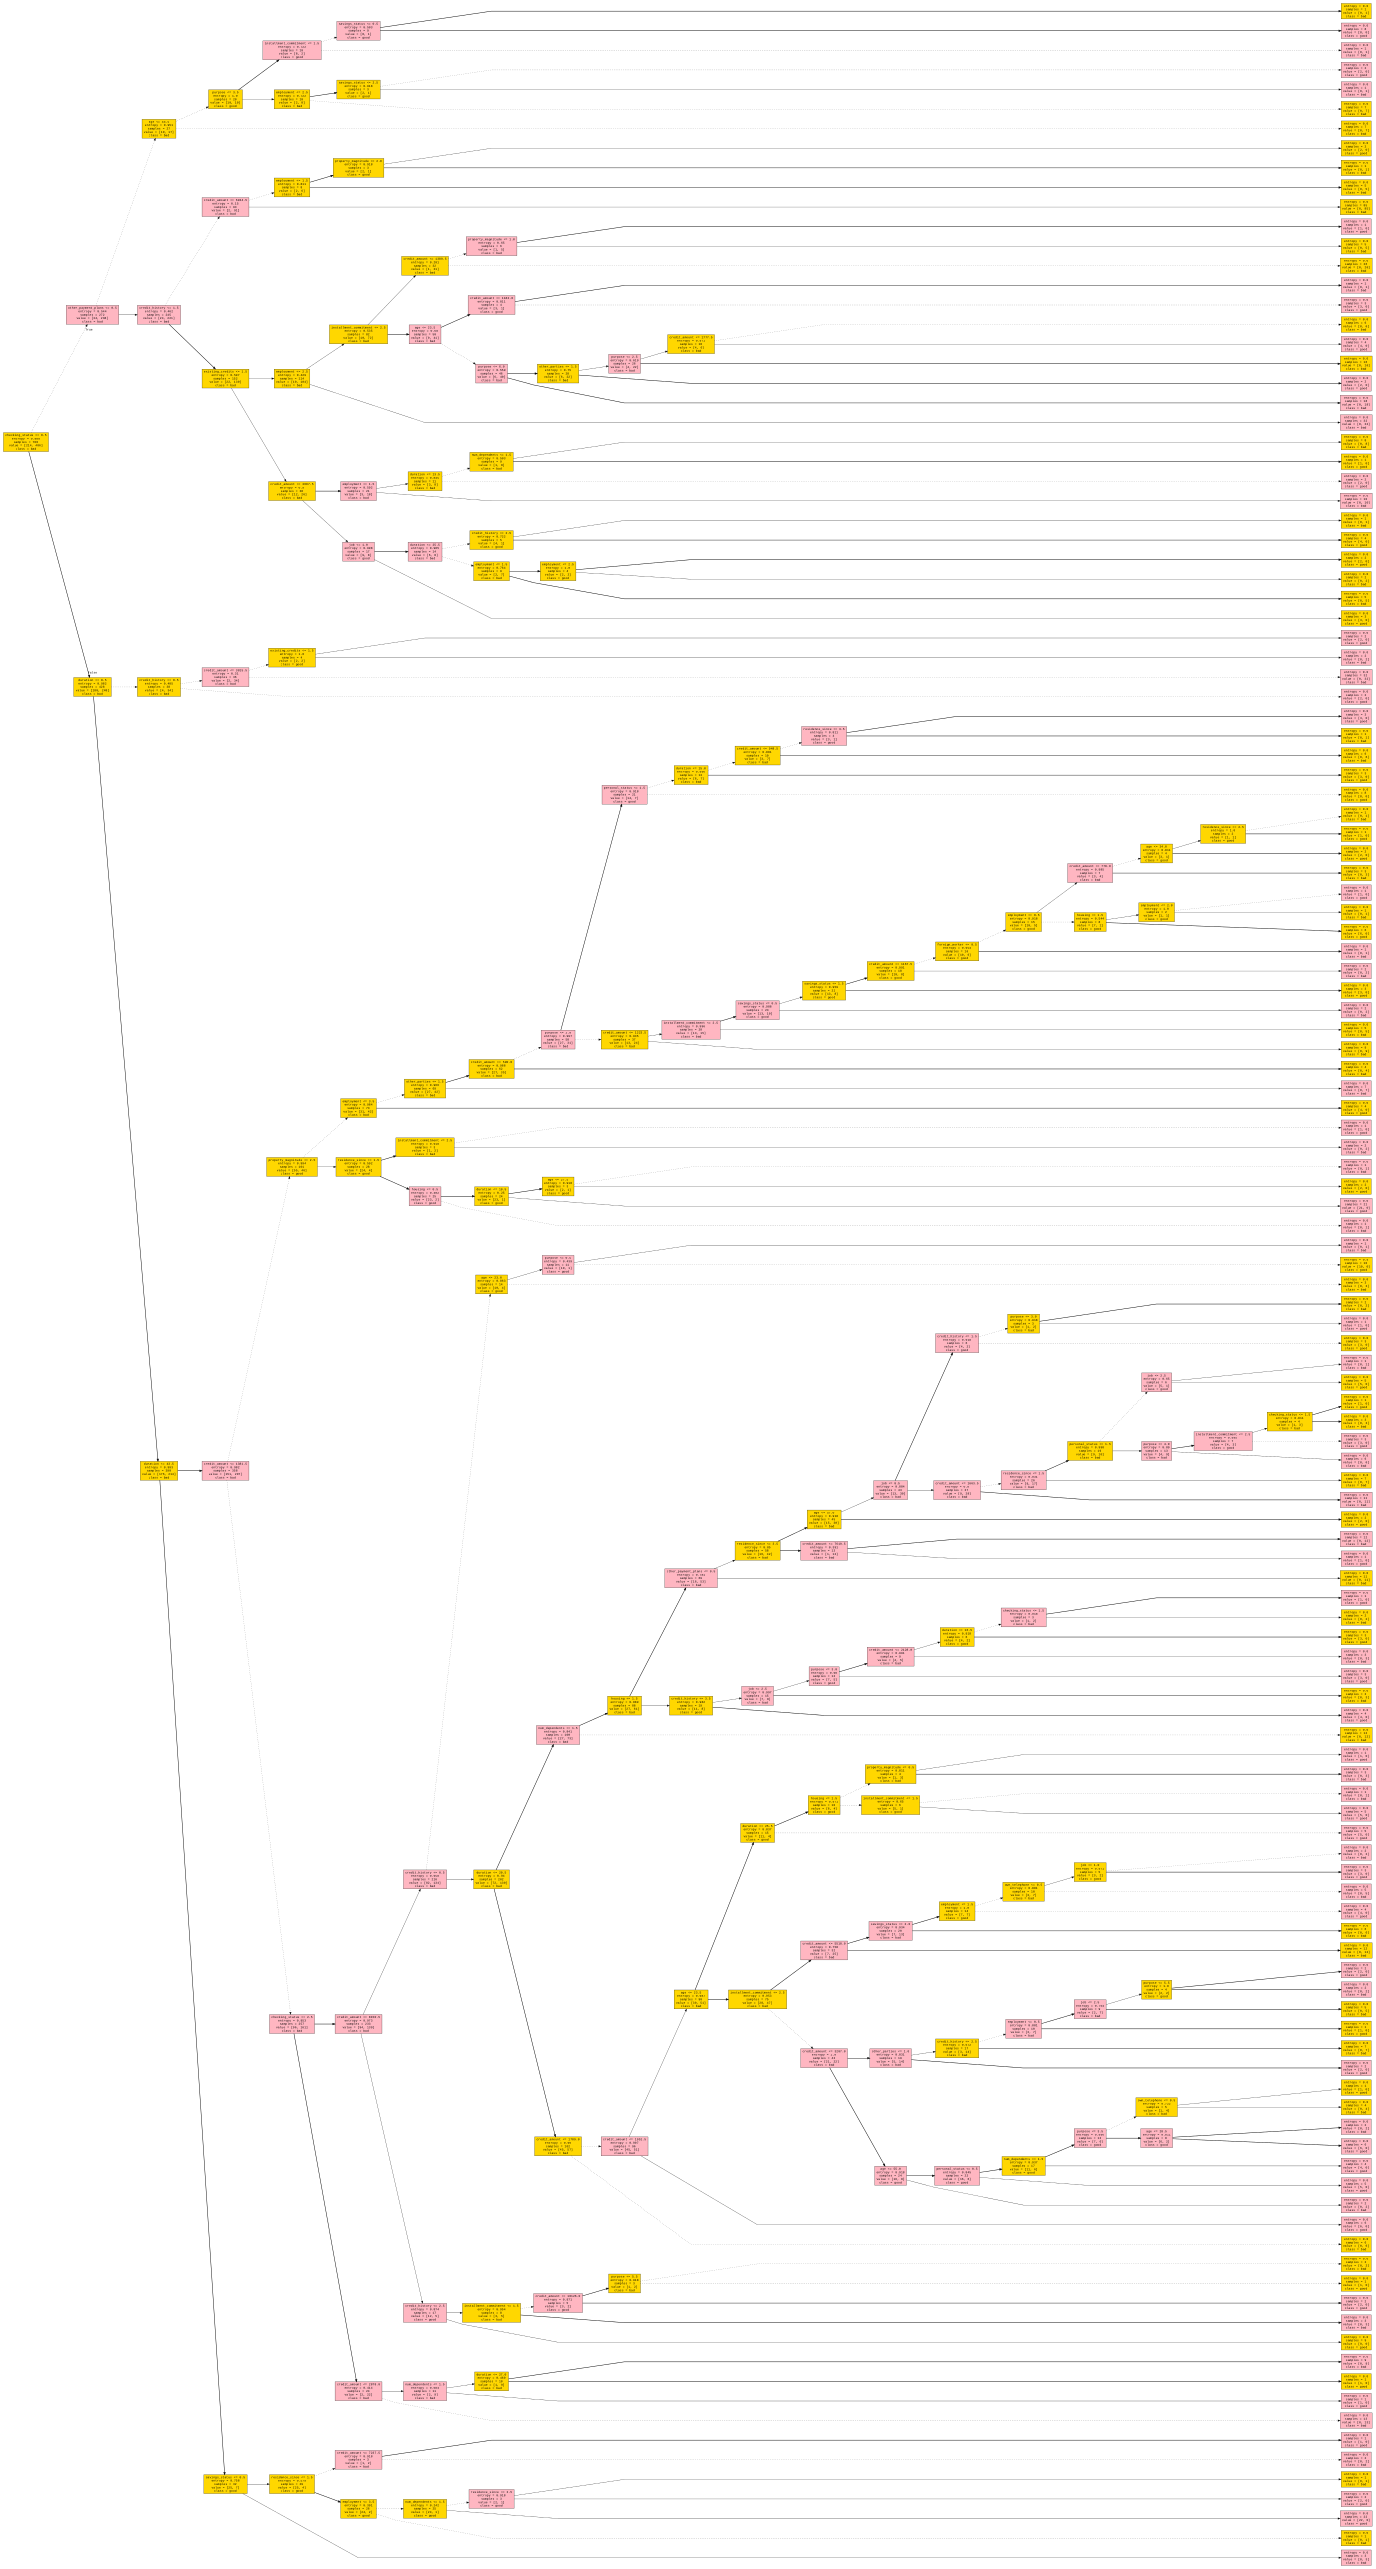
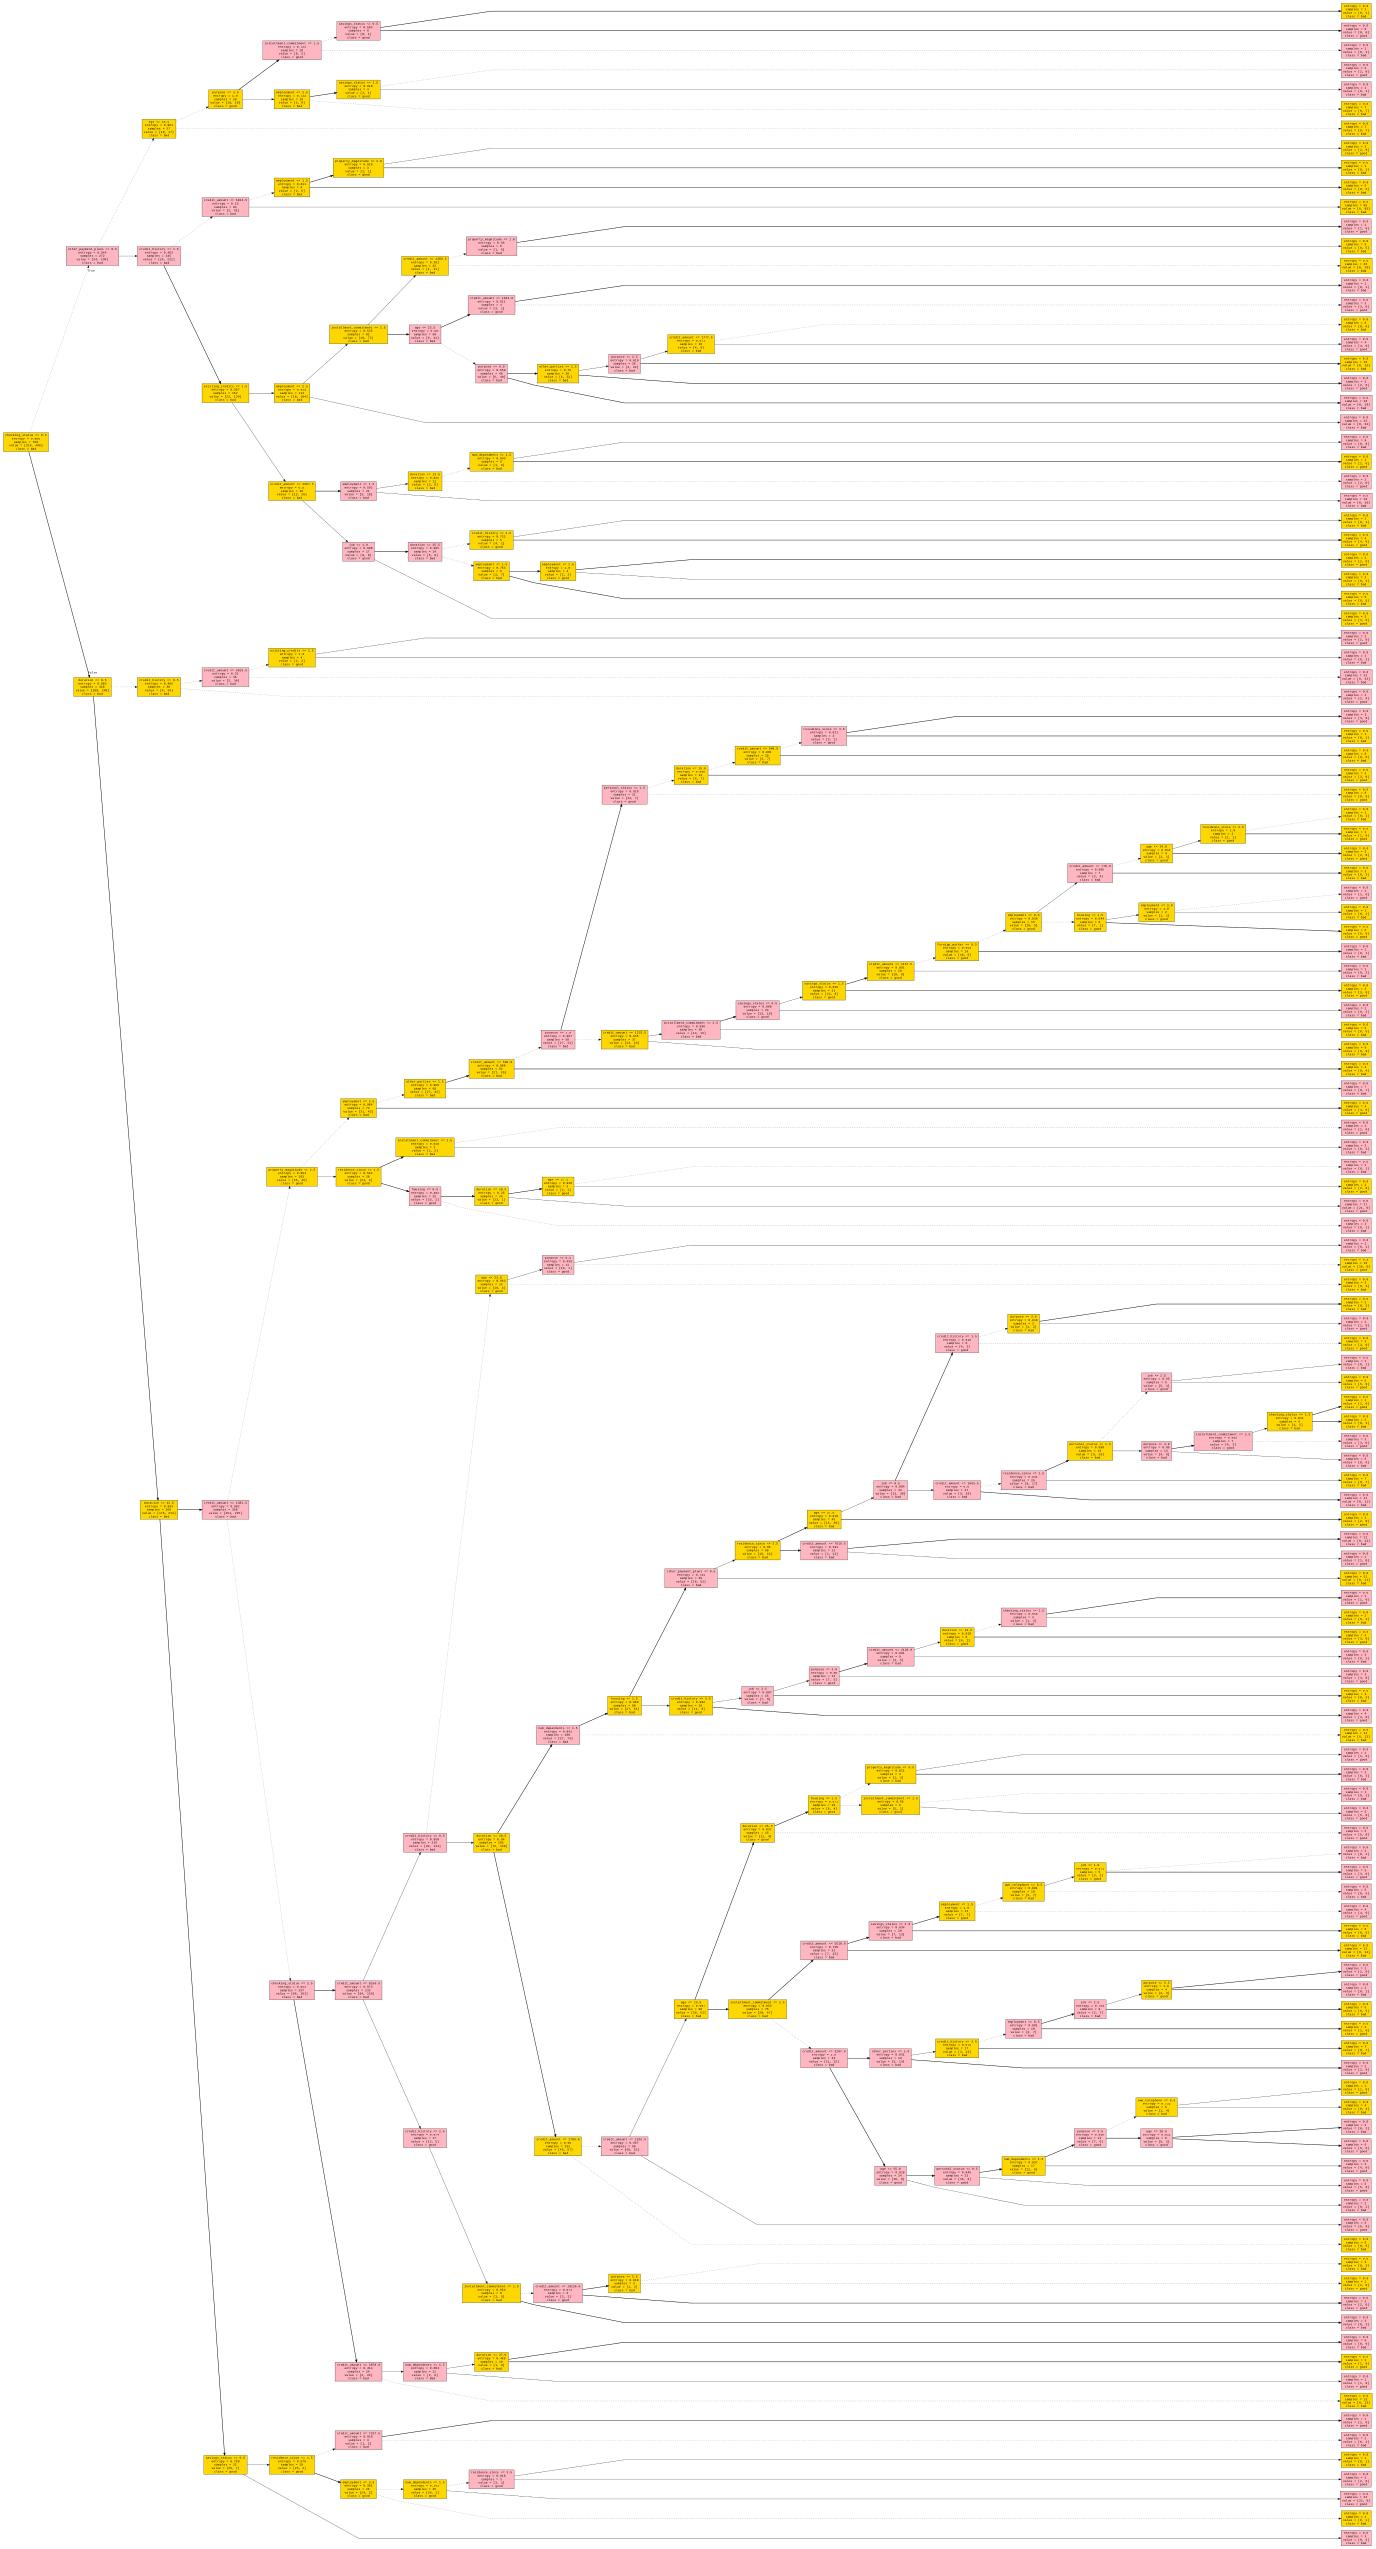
node "entropy = 0.0 samples = 8 value = [0, 8] class = bad": fillcolor gold -> lightpink
node "entropy = 0.0 samples = 9 value = [9, 0] class = good": removed
node "entropy = 0.0 samples = 13 value = [0, 13] class = bad": fillcolor lightpink -> gold
